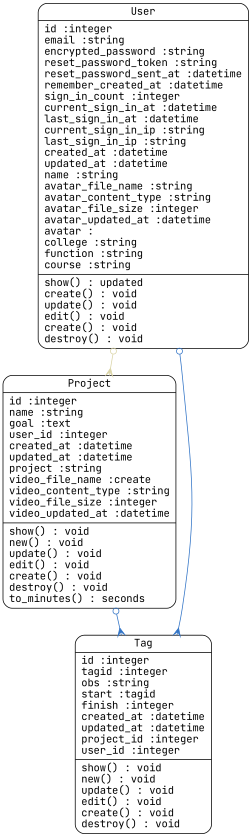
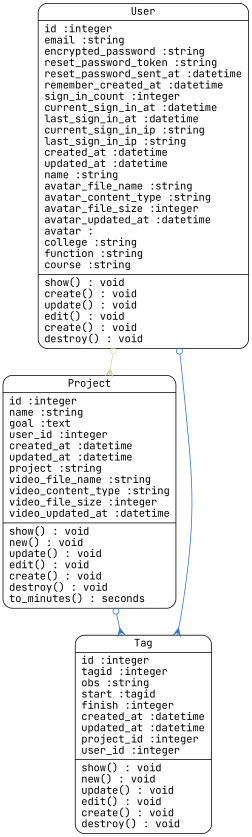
node "User": text "show() : updated" -> "show() : void"
node "Project": text "video_file_name :create" -> "video_file_name :string"
